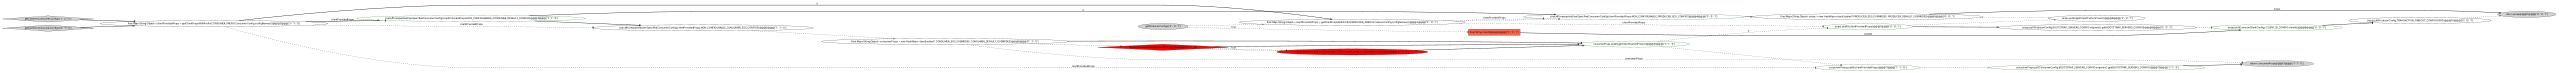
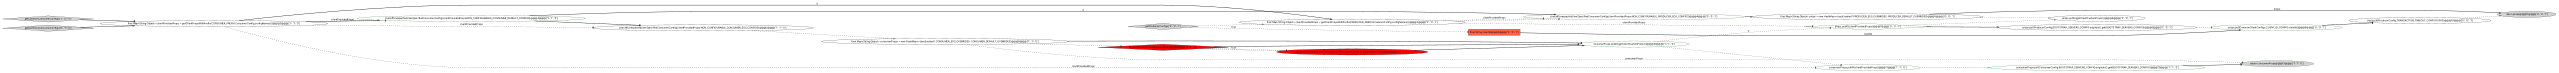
node "getProducerConfigs['0', '0', '1']": shape ellipse -> diamond
node "props.putAll(clientProvidedProps)@@@7@@@['0', '0', '1']": shape ellipse -> diamond
